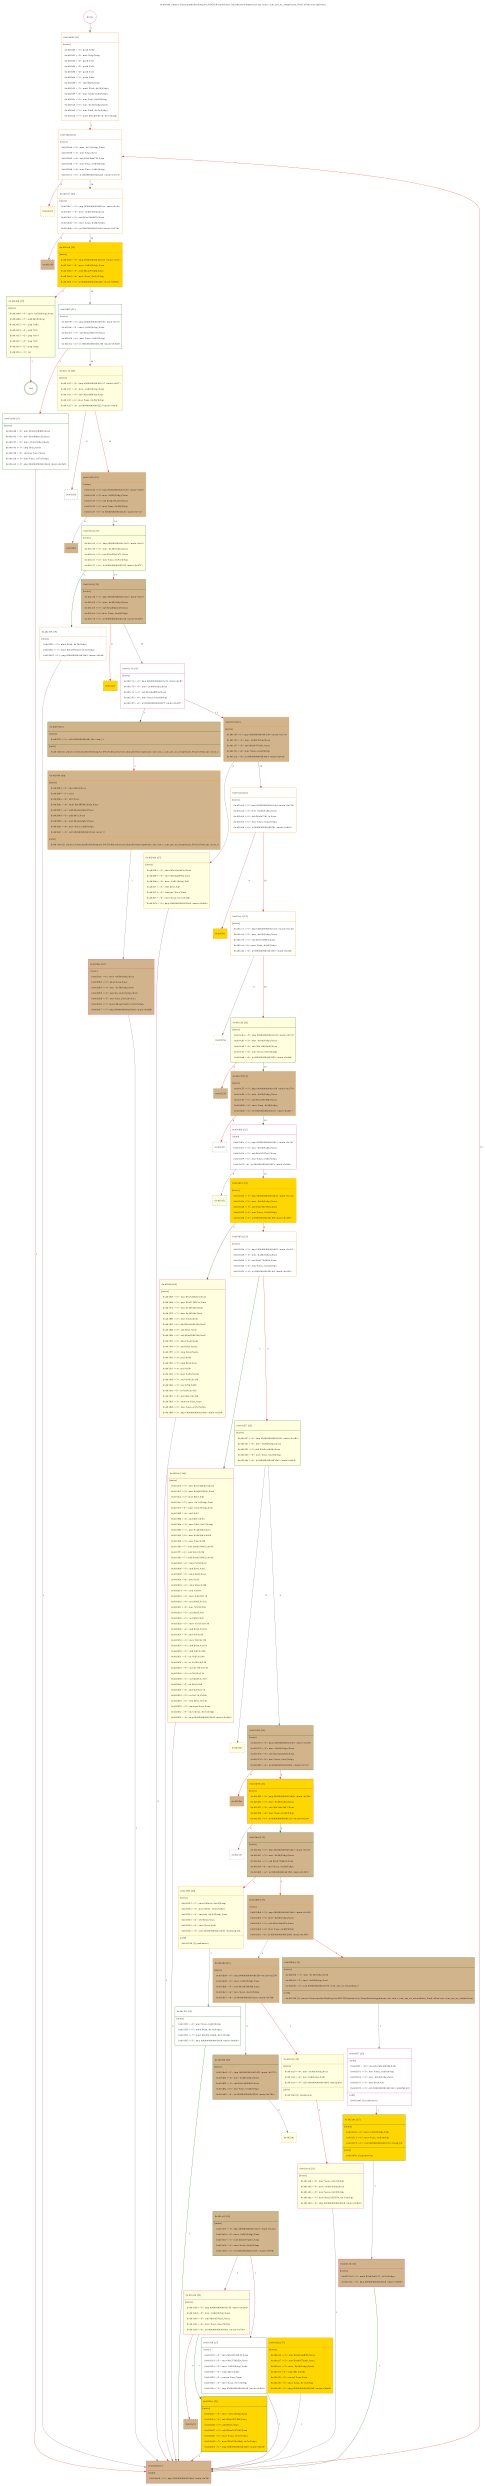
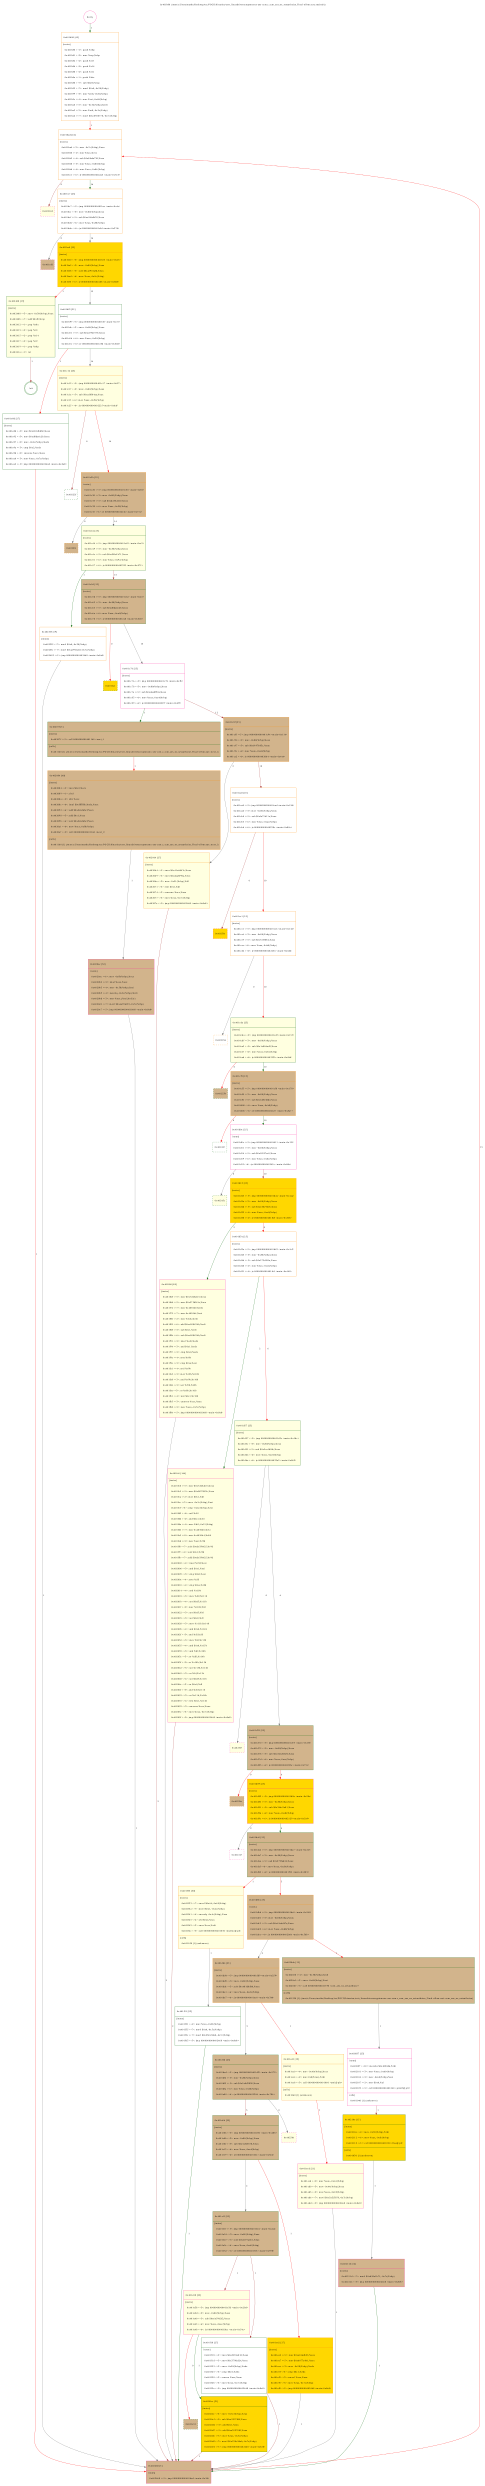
node "0x401e06 [25]": added
